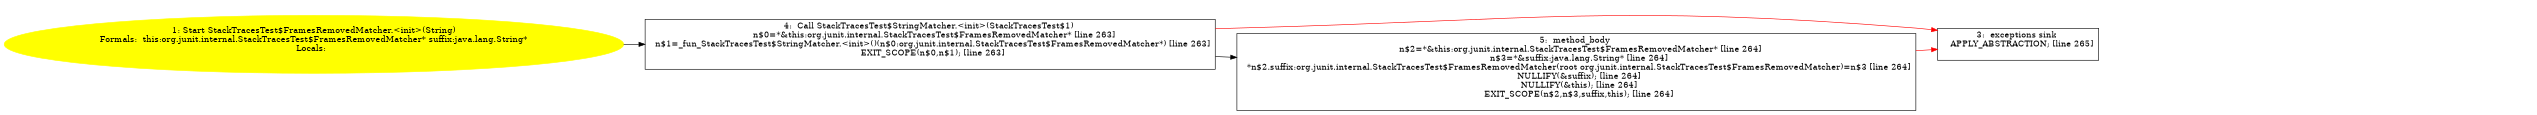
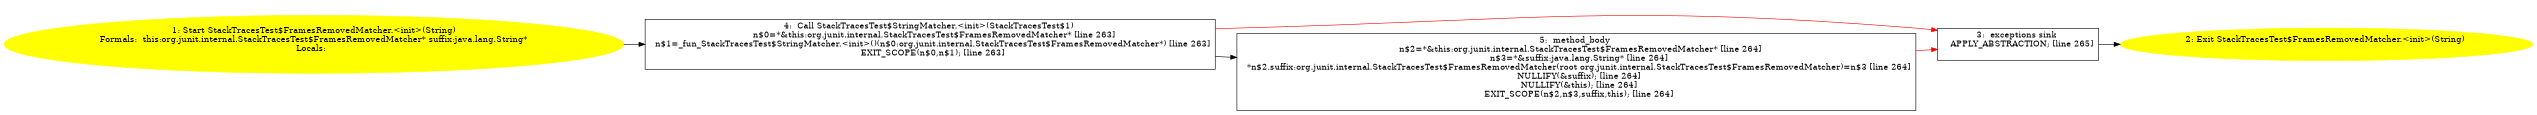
node "2: Exit StackTracesTest$FramesRemovedMatcher.<init>(String)": added
